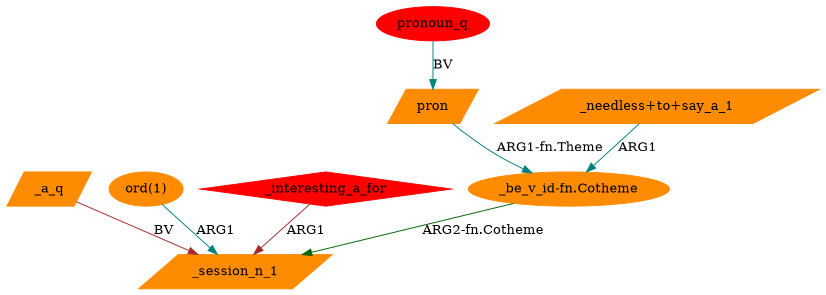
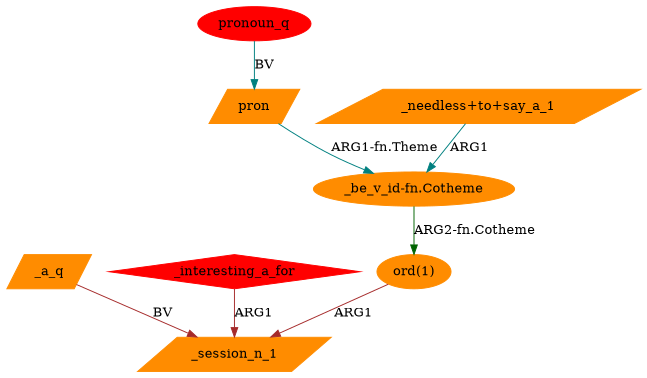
edge "ord(1)" -> "_session_n_1": color teal -> brown
edge "_be_v_id-fn.Cotheme" -> "_session_n_1": now "_be_v_id-fn.Cotheme" -> "ord(1)"
